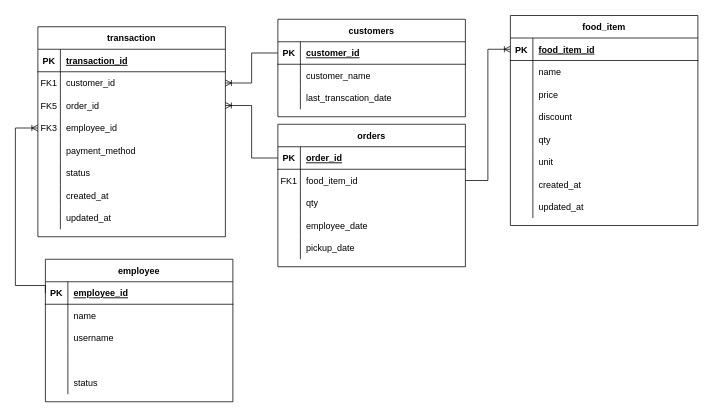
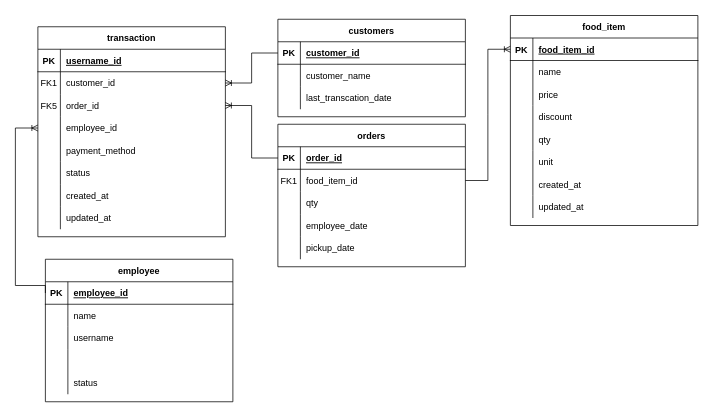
node "transaction_id": label "transaction_id" -> "username_id"
node "FK3": removed
